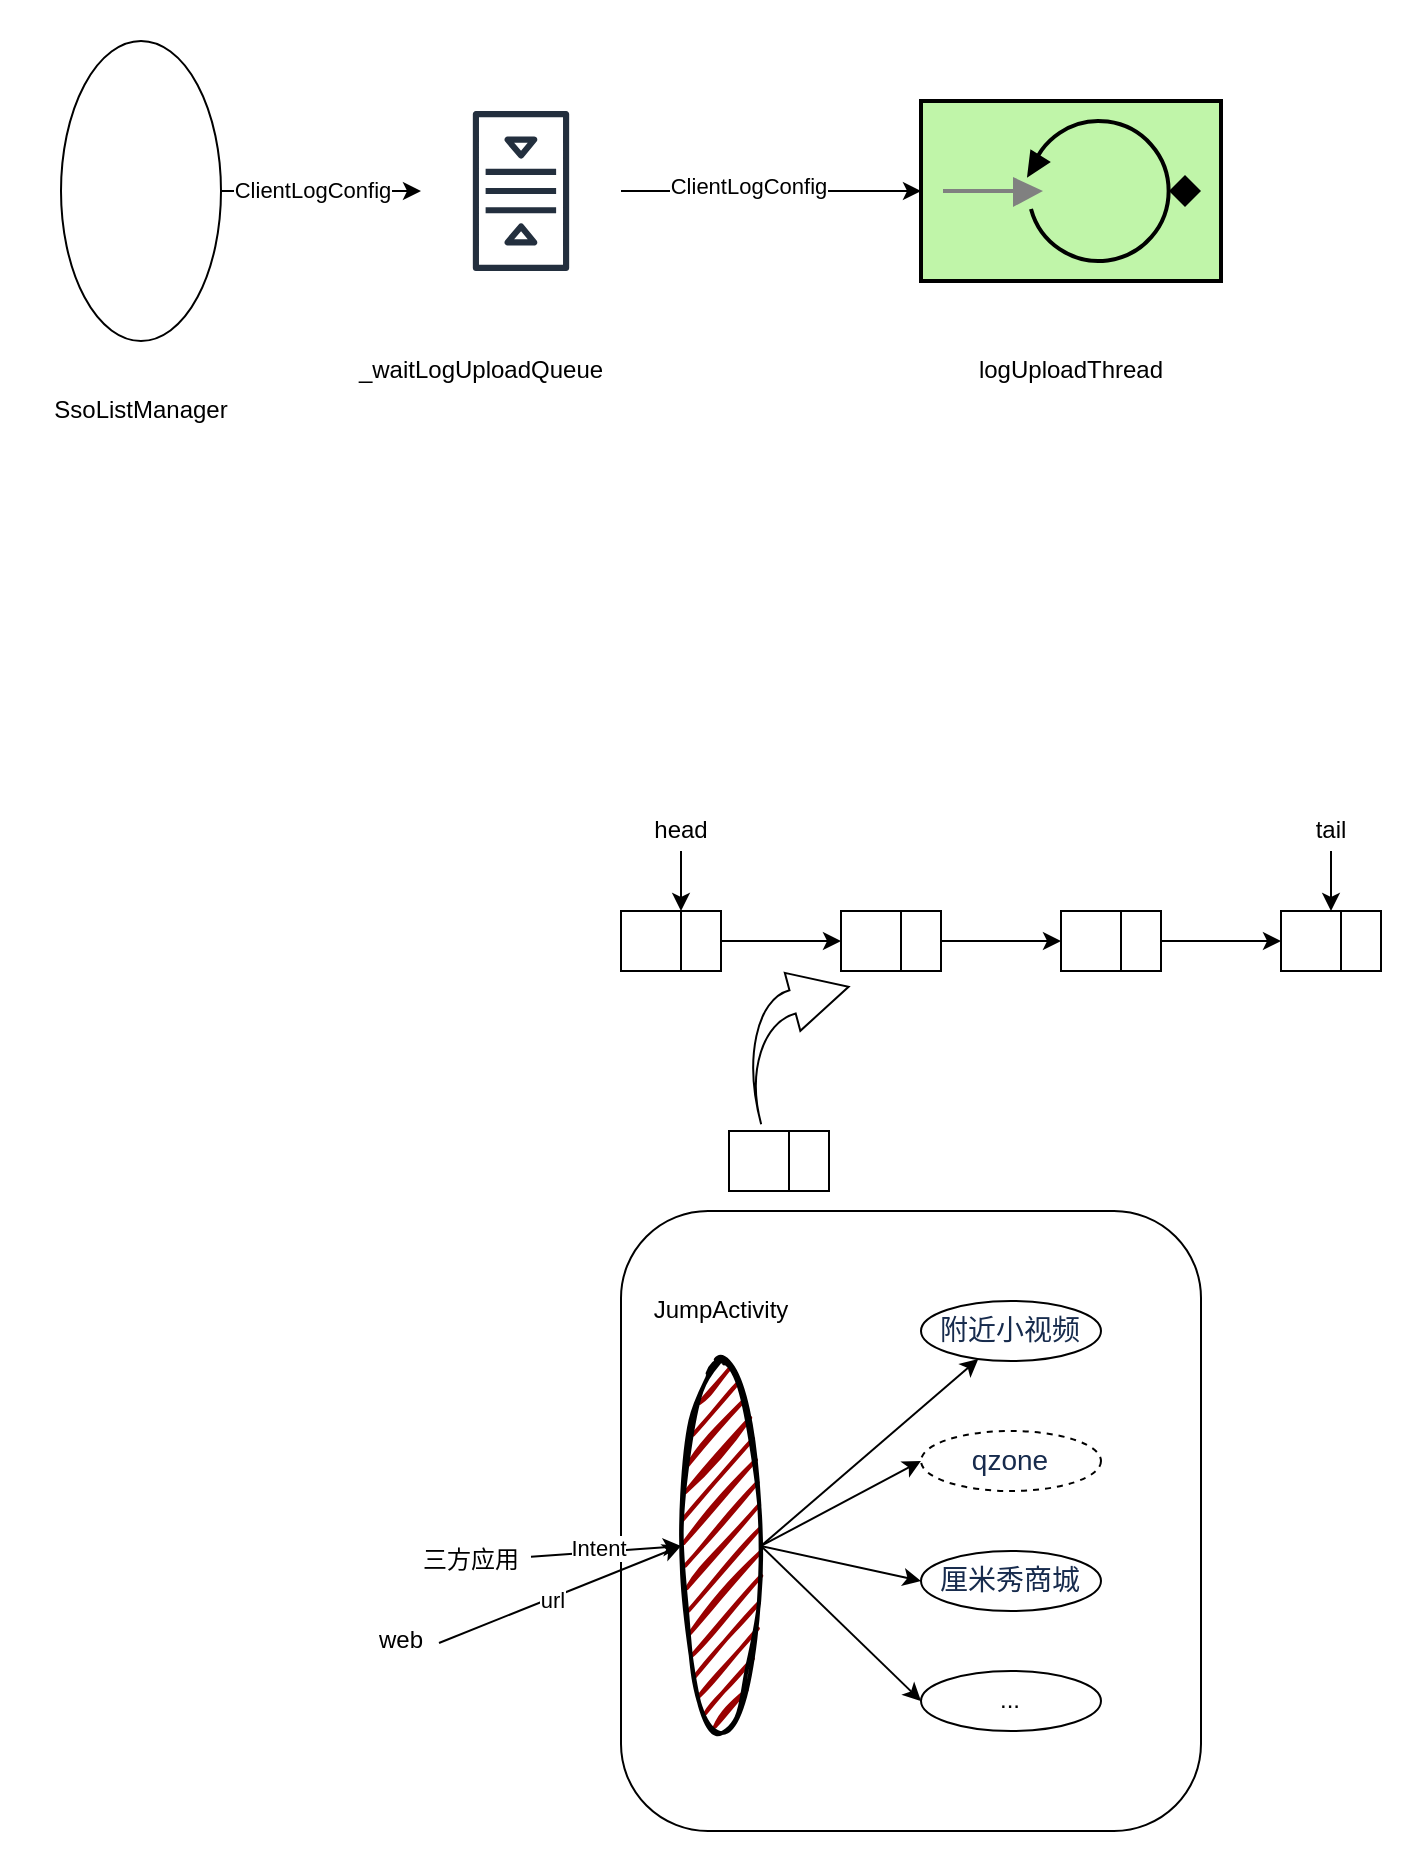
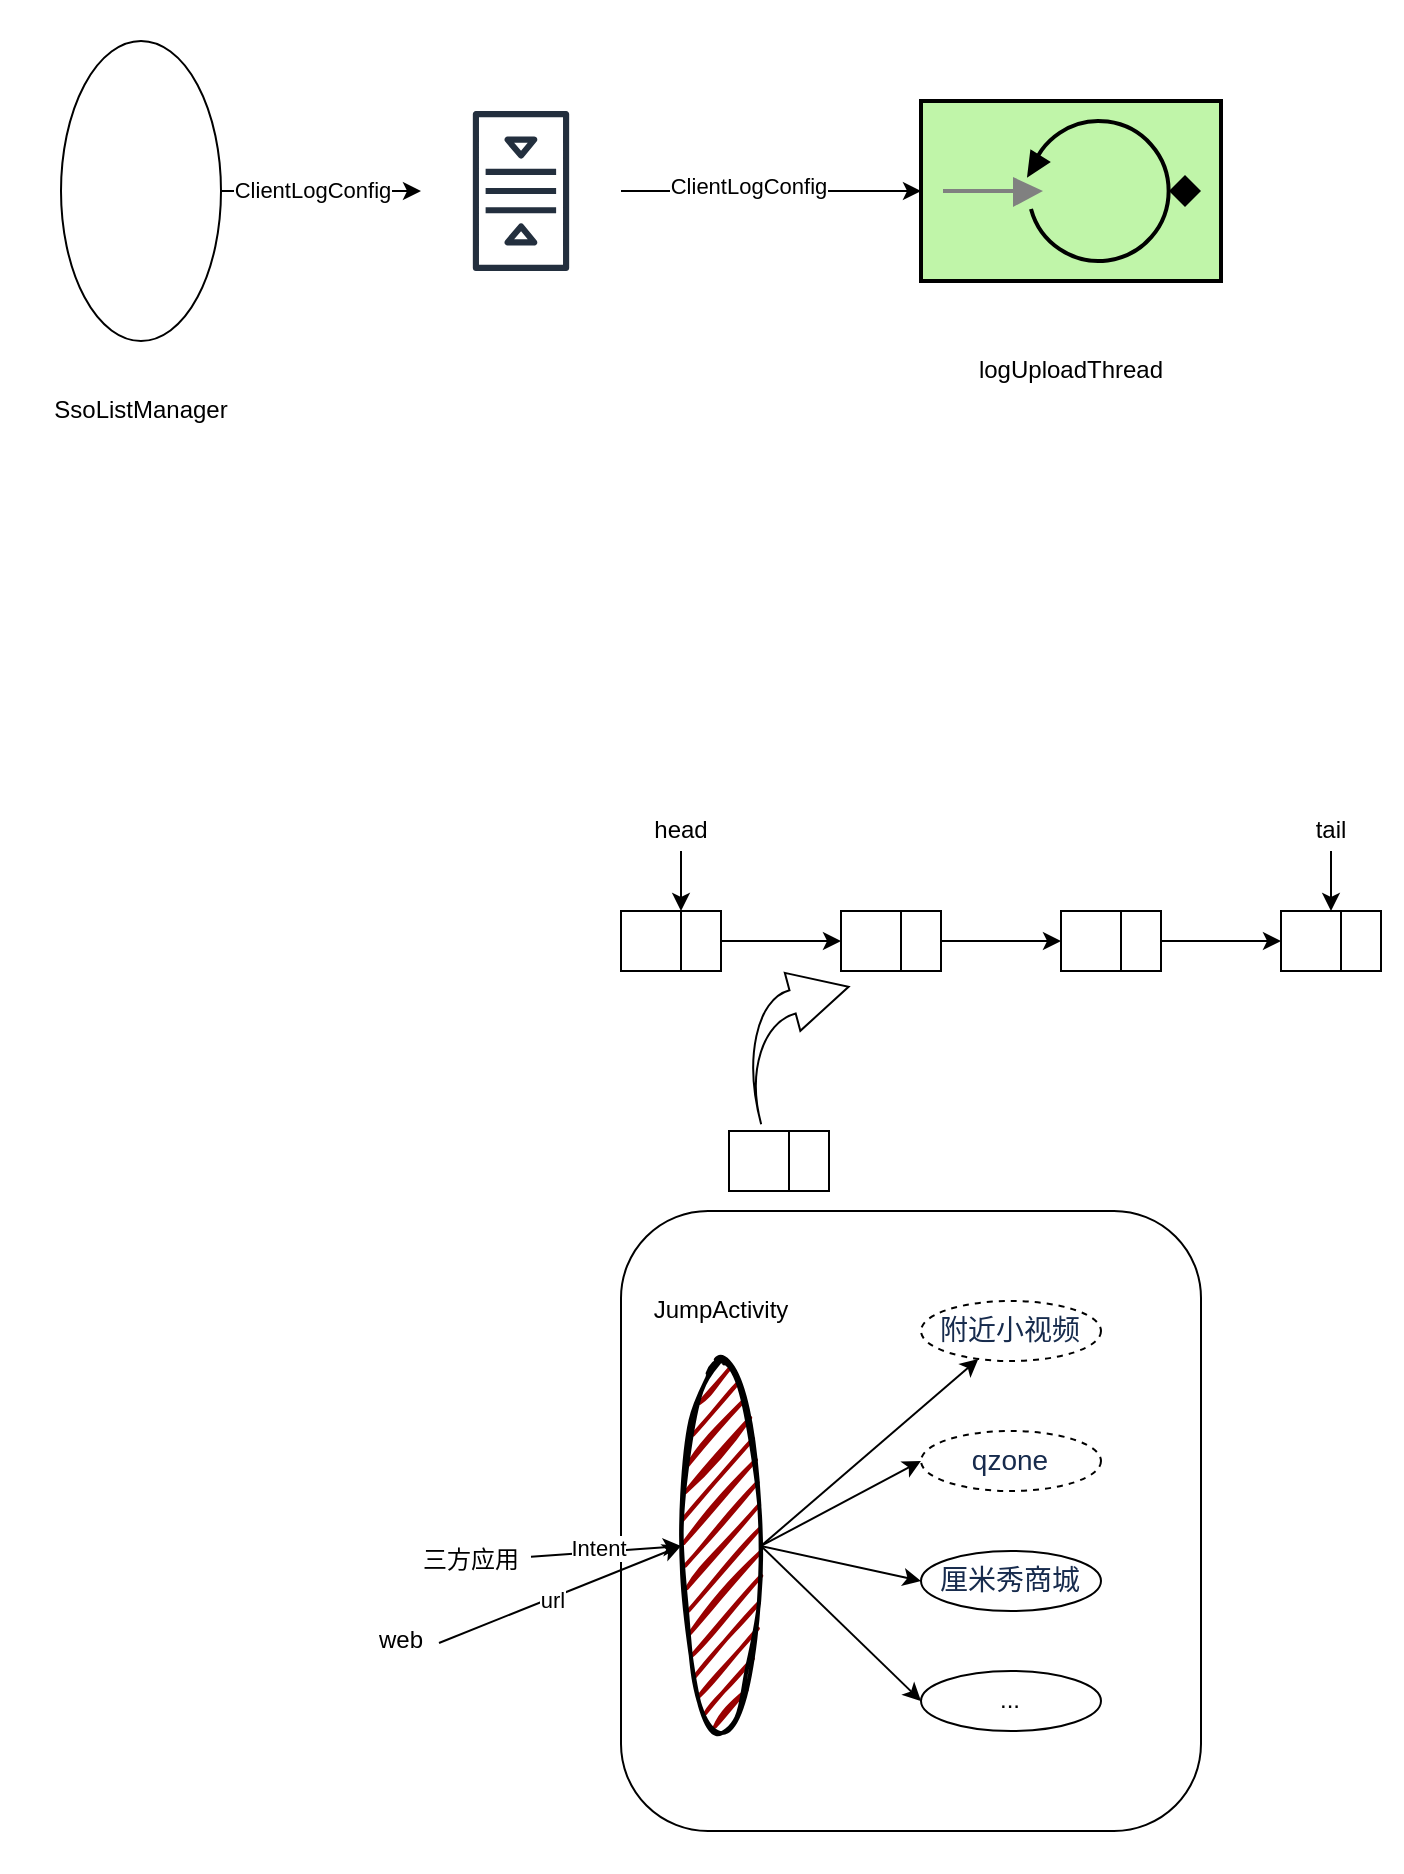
node "_waitLogUploadQueue": removed
node "附近小视频": style solid -> dashed
